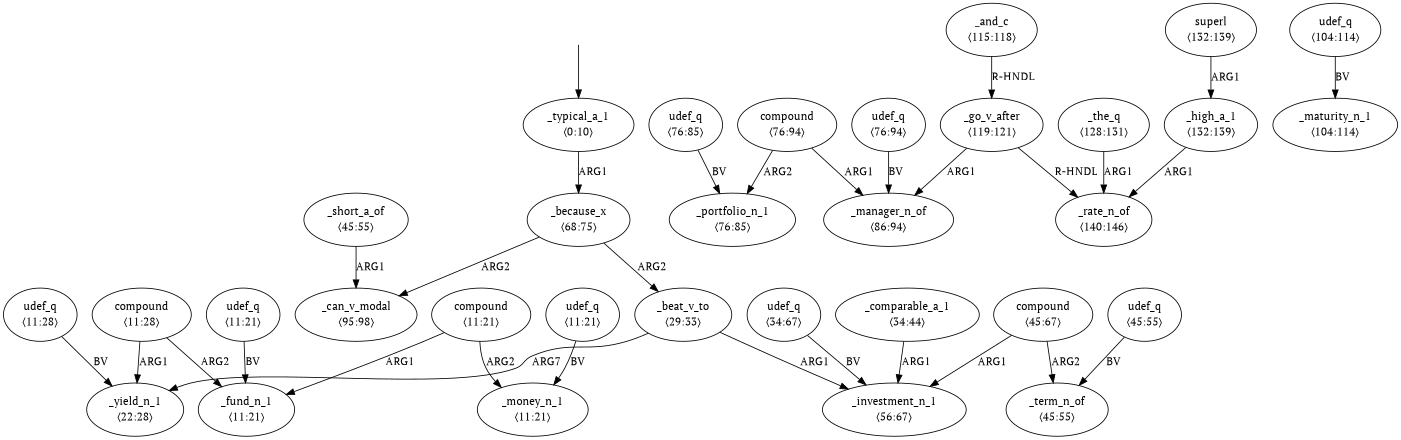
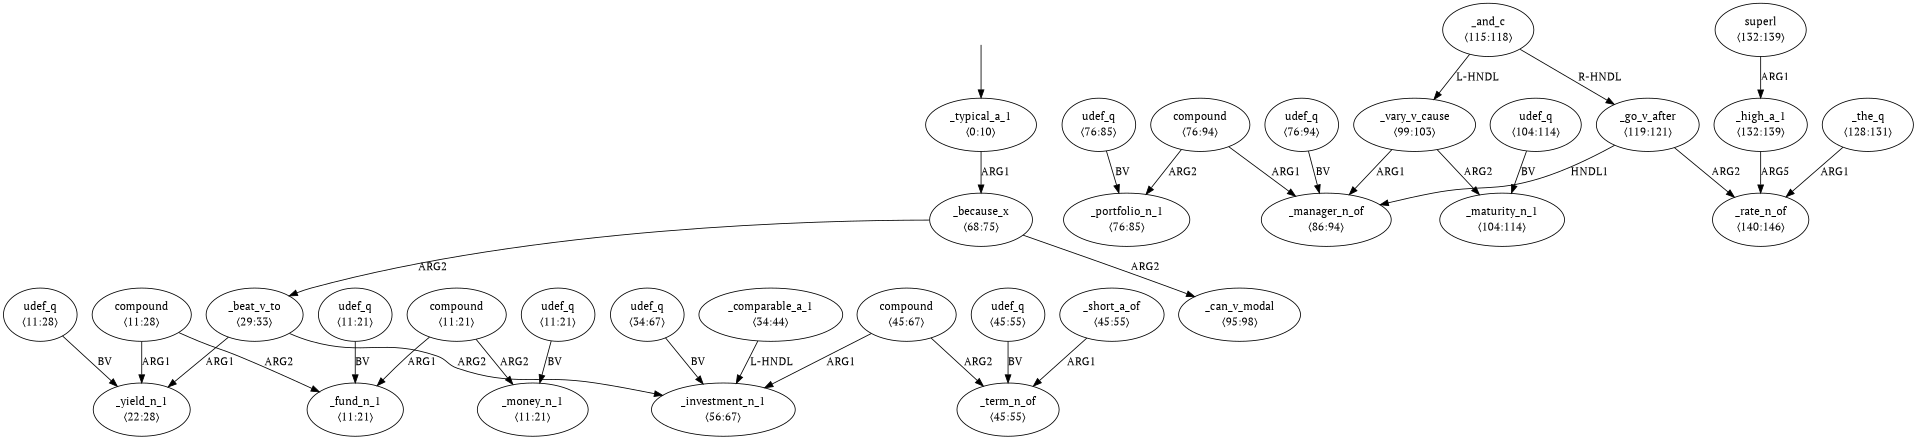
node "_vary_v_cause": added
edge "_go_v_after" -> "_manager_n_of": label "ARG1" -> "HNDL1"
edge "_go_v_after" -> "_rate_n_of": label "R-HNDL" -> "ARG2"
edge "_high_a_1" -> "_rate_n_of": label "ARG1" -> "ARG5"
edge "_short_a_of" -> "_can_v_modal": now "_short_a_of" -> "_term_n_of"
edge "_beat_v_to" -> "_yield_n_1": label "ARG7" -> "ARG1"
edge "_beat_v_to" -> "_investment_n_1": label "ARG1" -> "ARG2"
edge "_comparable_a_1" -> "_investment_n_1": label "ARG1" -> "L-HNDL"
